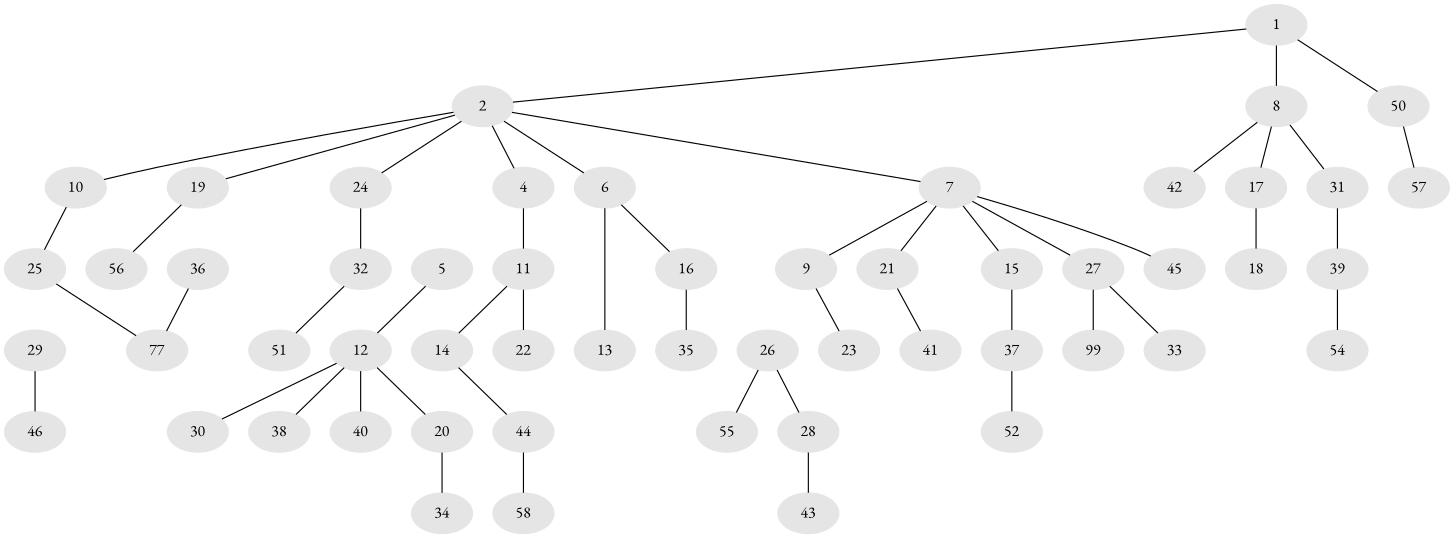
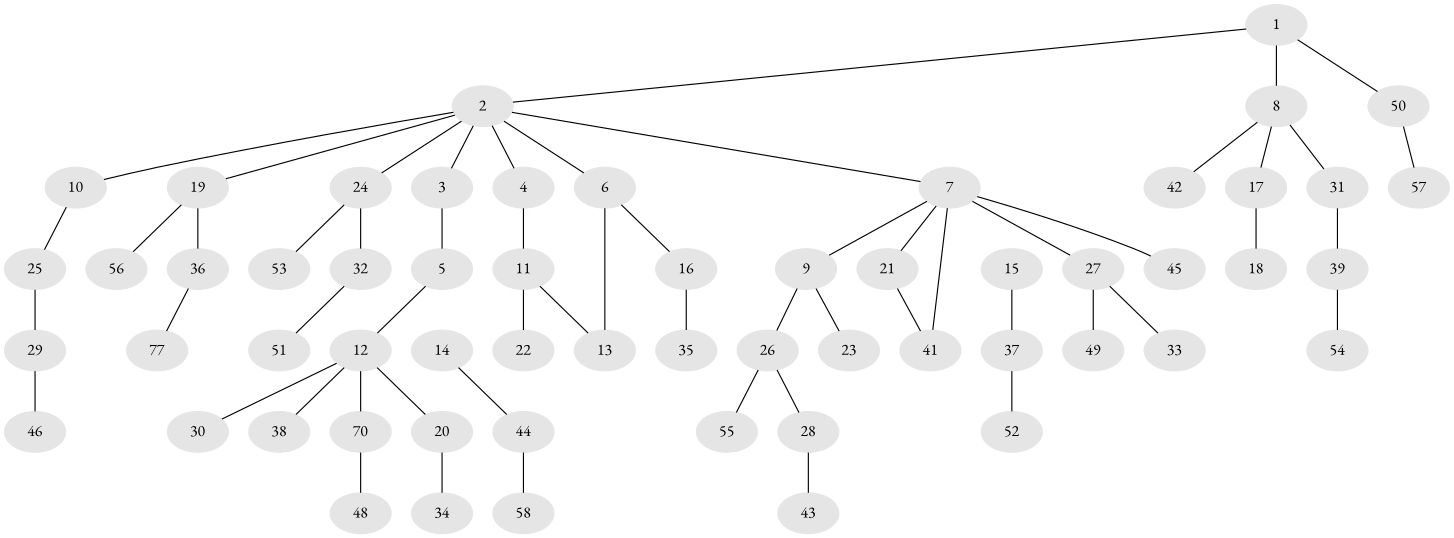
node "3": added
edge "19" -- "36": added
edge "7" -- "15": now "7" -- "41"
node "53": added
edge "25" -- "77": now "25" -- "29"
edge "11" -- "14": now "11" -- "13"
edge "9" -- "26": added
node "99": label "99" -> "49"
node "40": label "40" -> "70"
node "48": added
